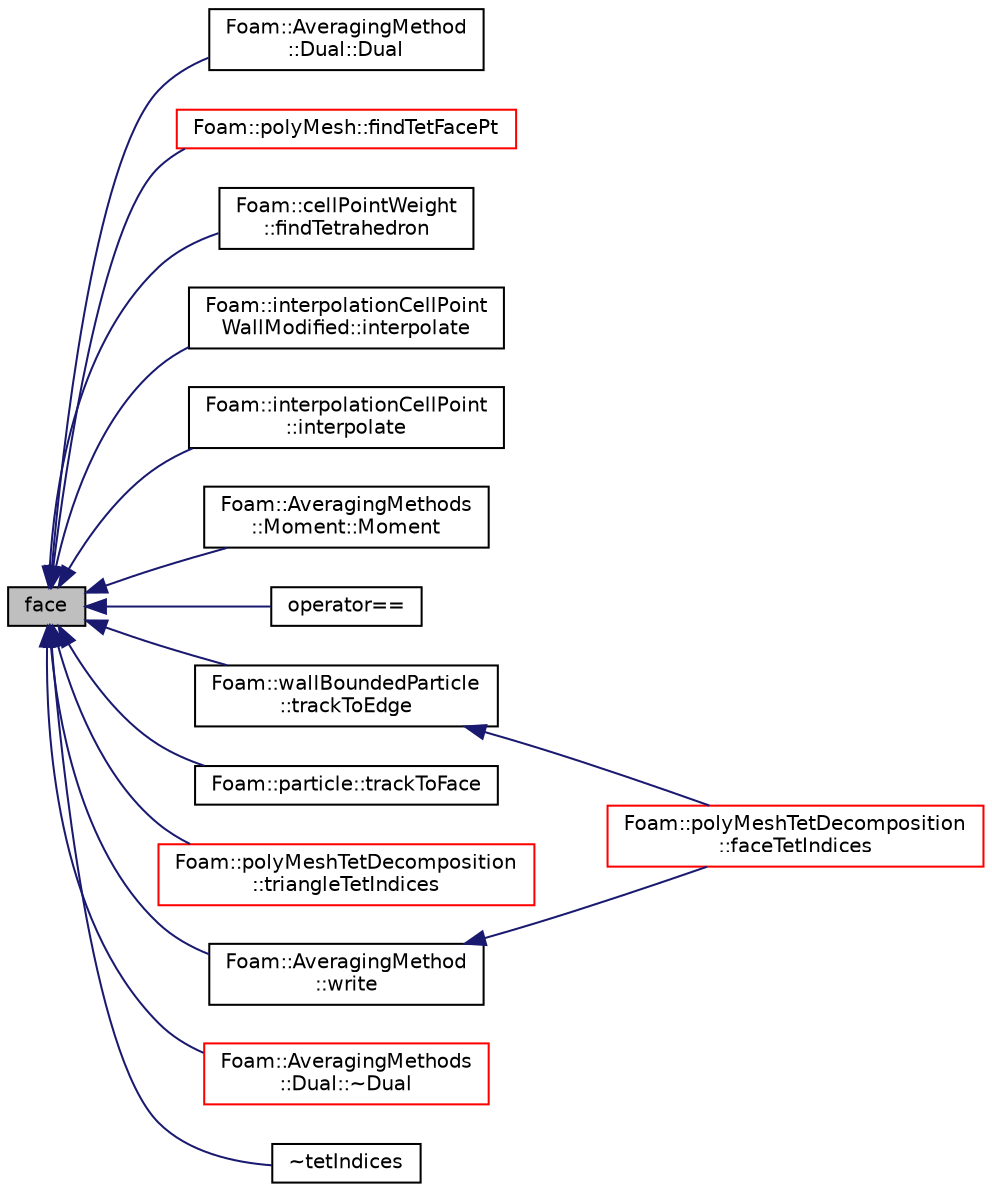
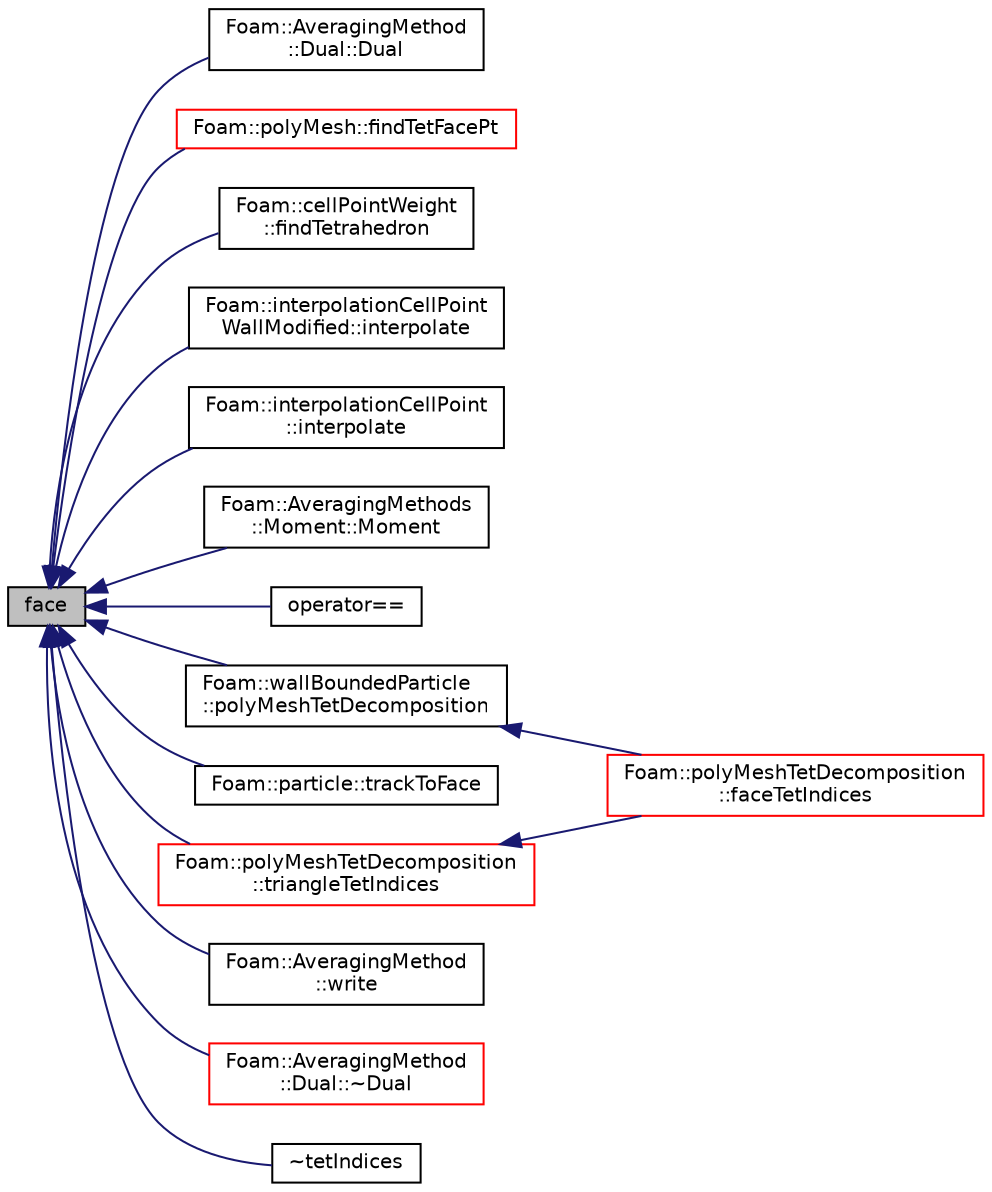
node "Foam::wallBoundedParticle ::trackToEdge": label "Foam::wallBoundedParticle ::trackToEdge" -> "Foam::wallBoundedParticle ::polyMeshTetDecomposition"
edge "Foam::polyMeshTetDecomposition ::faceTetIndices" -> "Foam::AveragingMethod ::write": now "Foam::polyMeshTetDecomposition ::faceTetIndices" -> "Foam::polyMeshTetDecomposition ::triangleTetIndices"
node "Foam::AveragingMethods ::Dual::~Dual": label "Foam::AveragingMethods ::Dual::~Dual" -> "Foam::AveragingMethod ::Dual::~Dual"
